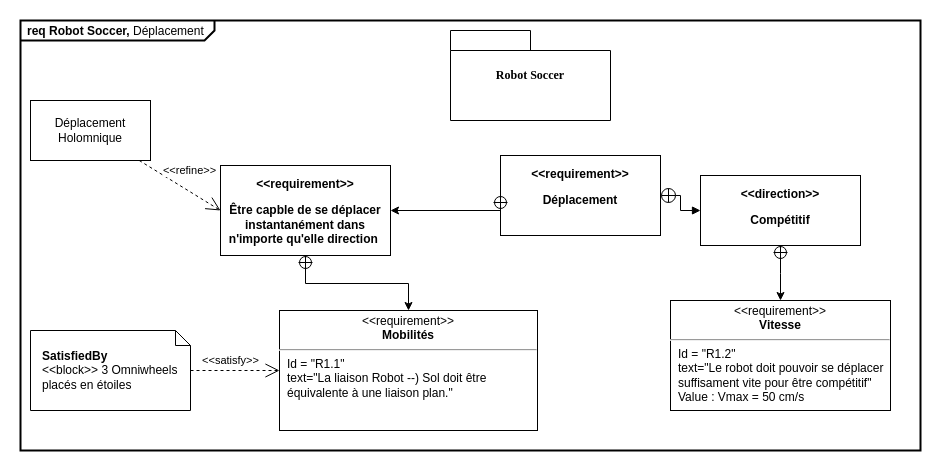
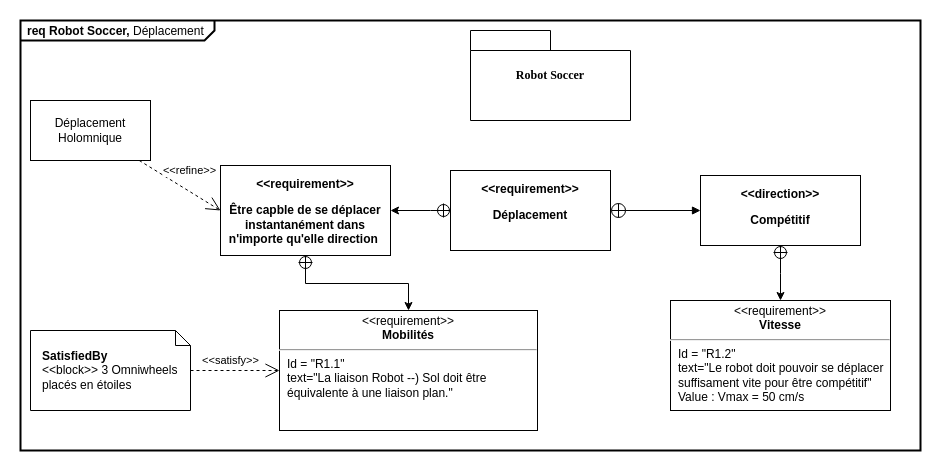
node "Robot Soccer": moved (531, 76) -> (551, 76)
node "<<requirement>> Déplacement": moved (581, 196) -> (531, 211)
